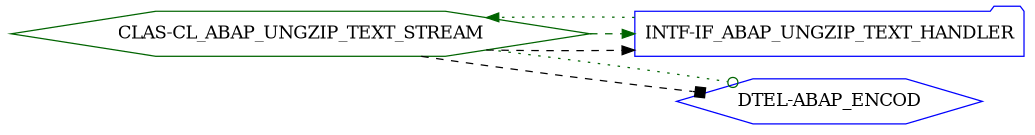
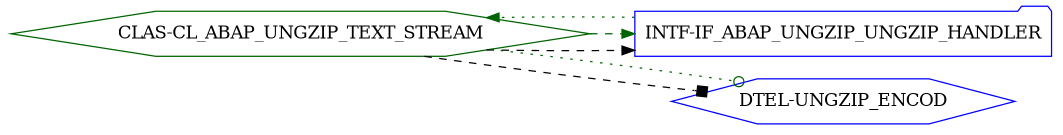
node "INTF-IF_ABAP_UNGZIP_TEXT_HANDLER": label "INTF-IF_ABAP_UNGZIP_TEXT_HANDLER" -> "INTF-IF_ABAP_UNGZIP_UNGZIP_HANDLER"
node "DTEL-ABAP_ENCOD": label "DTEL-ABAP_ENCOD" -> "DTEL-UNGZIP_ENCOD"
